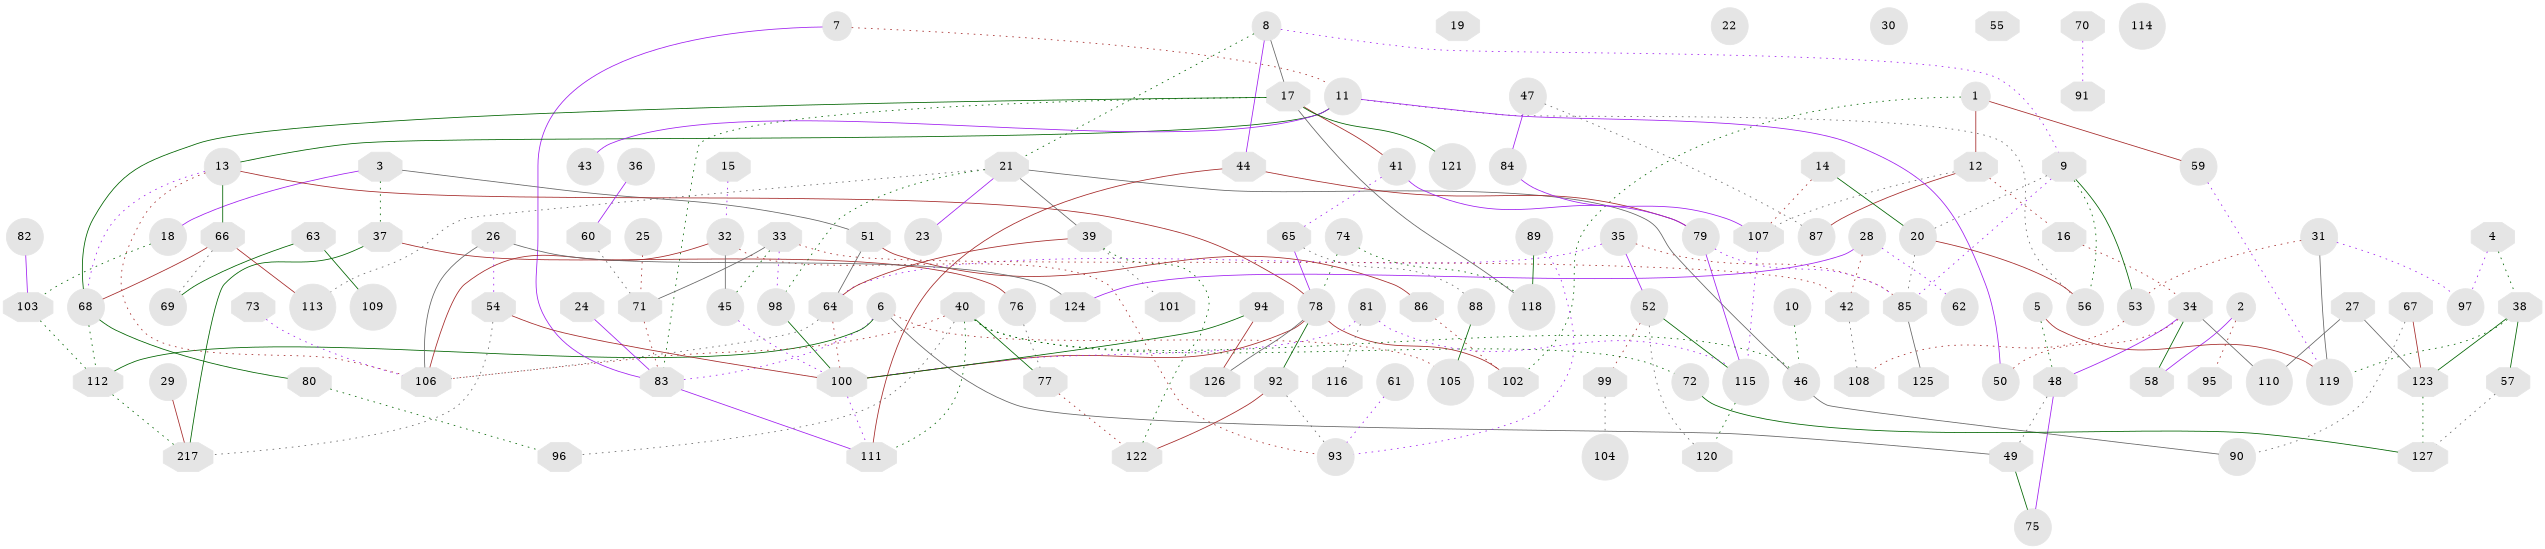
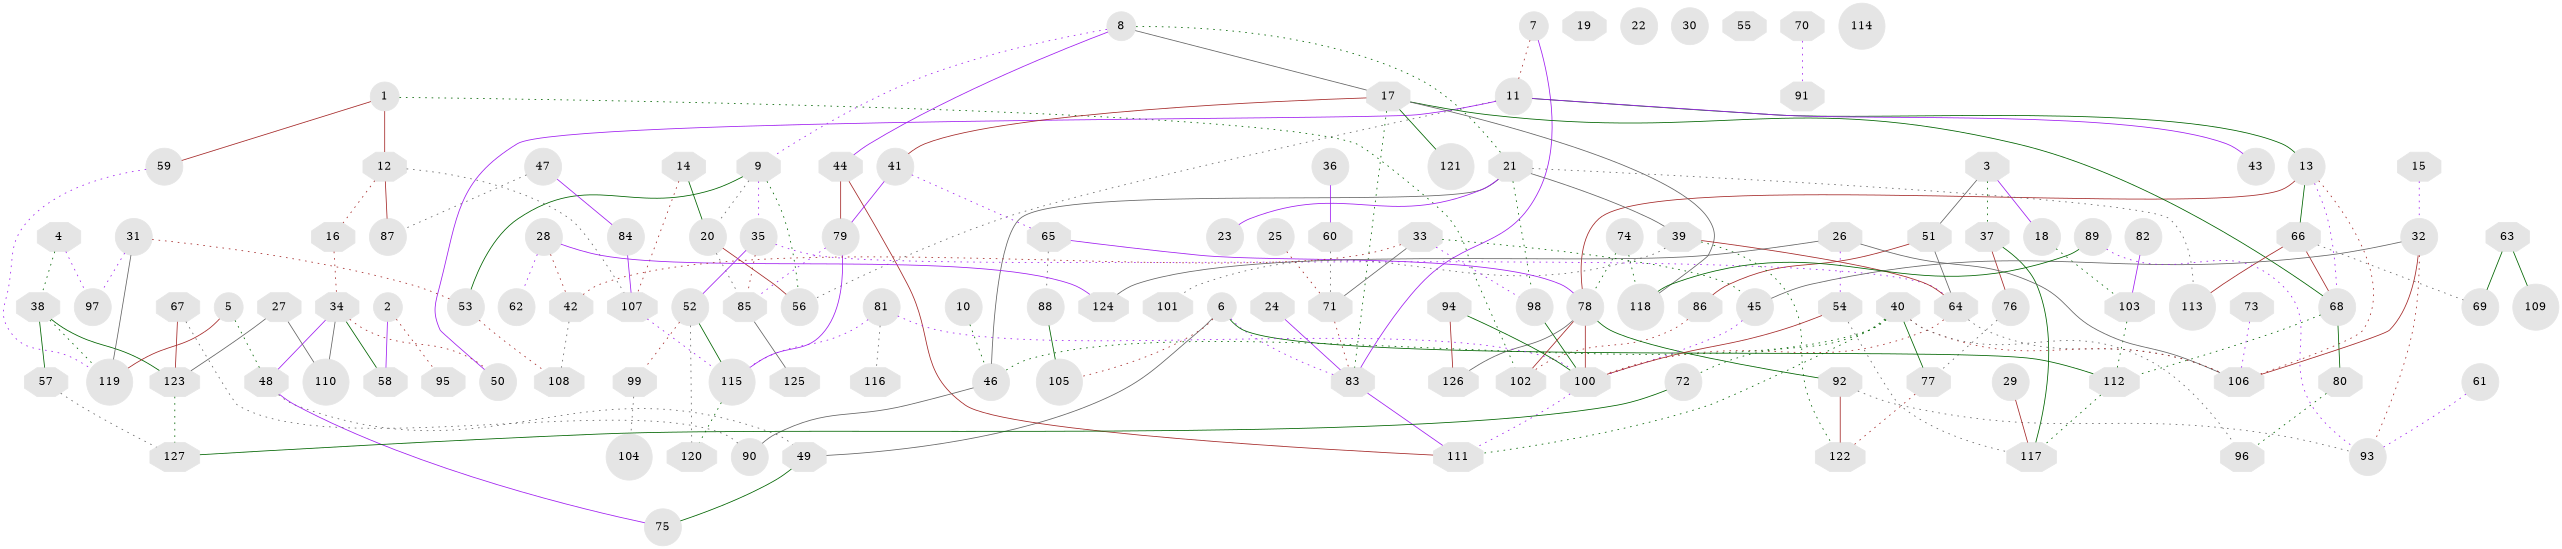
edge "9" -- "85": now "9" -- "35"
node "217": label "217" -> "117"
